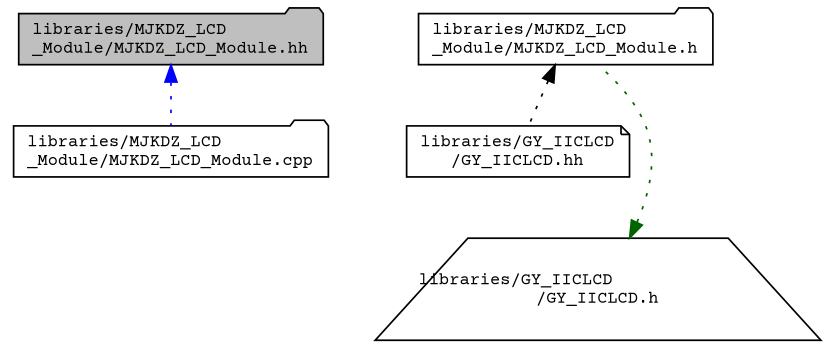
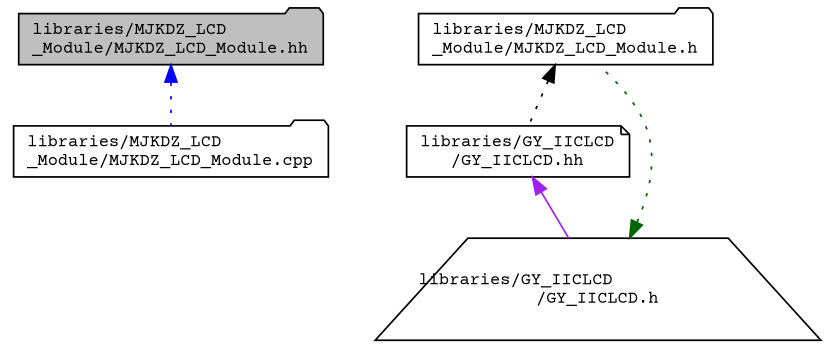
edge "libraries/GY_IICLCD /GY_IICLCD.h" -> "libraries/GY_IICLCD /GY_IICLCD.hh": added
